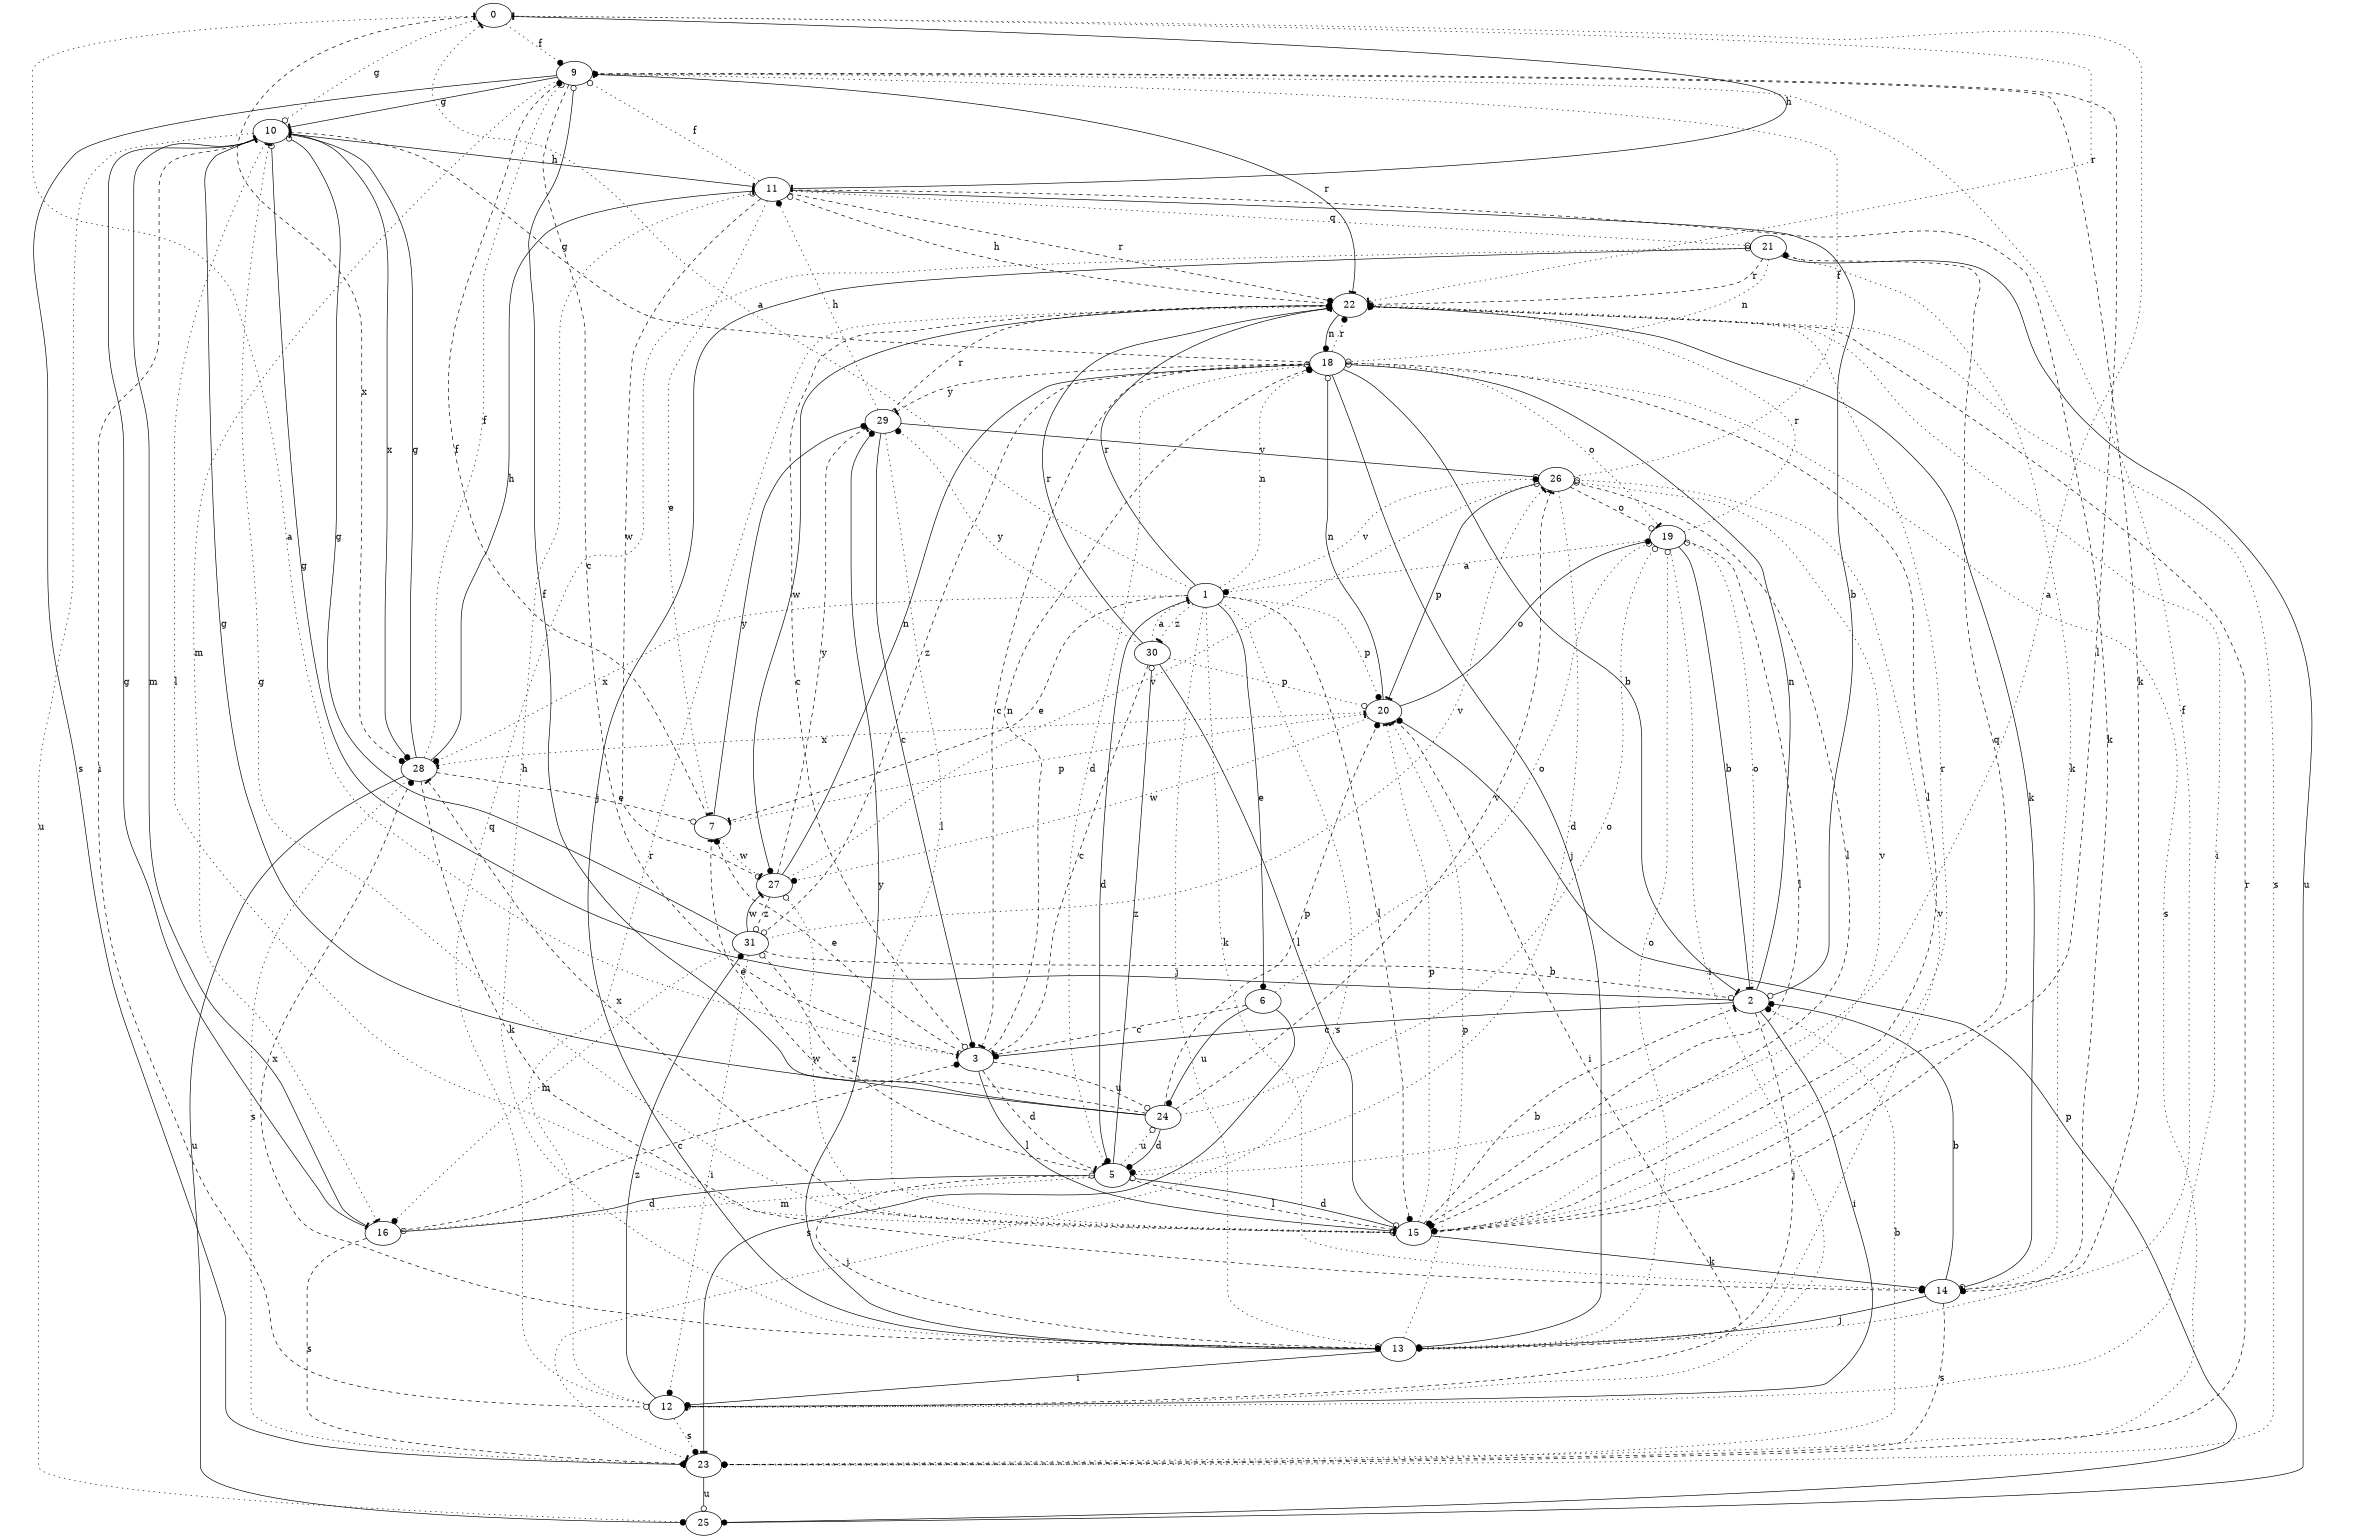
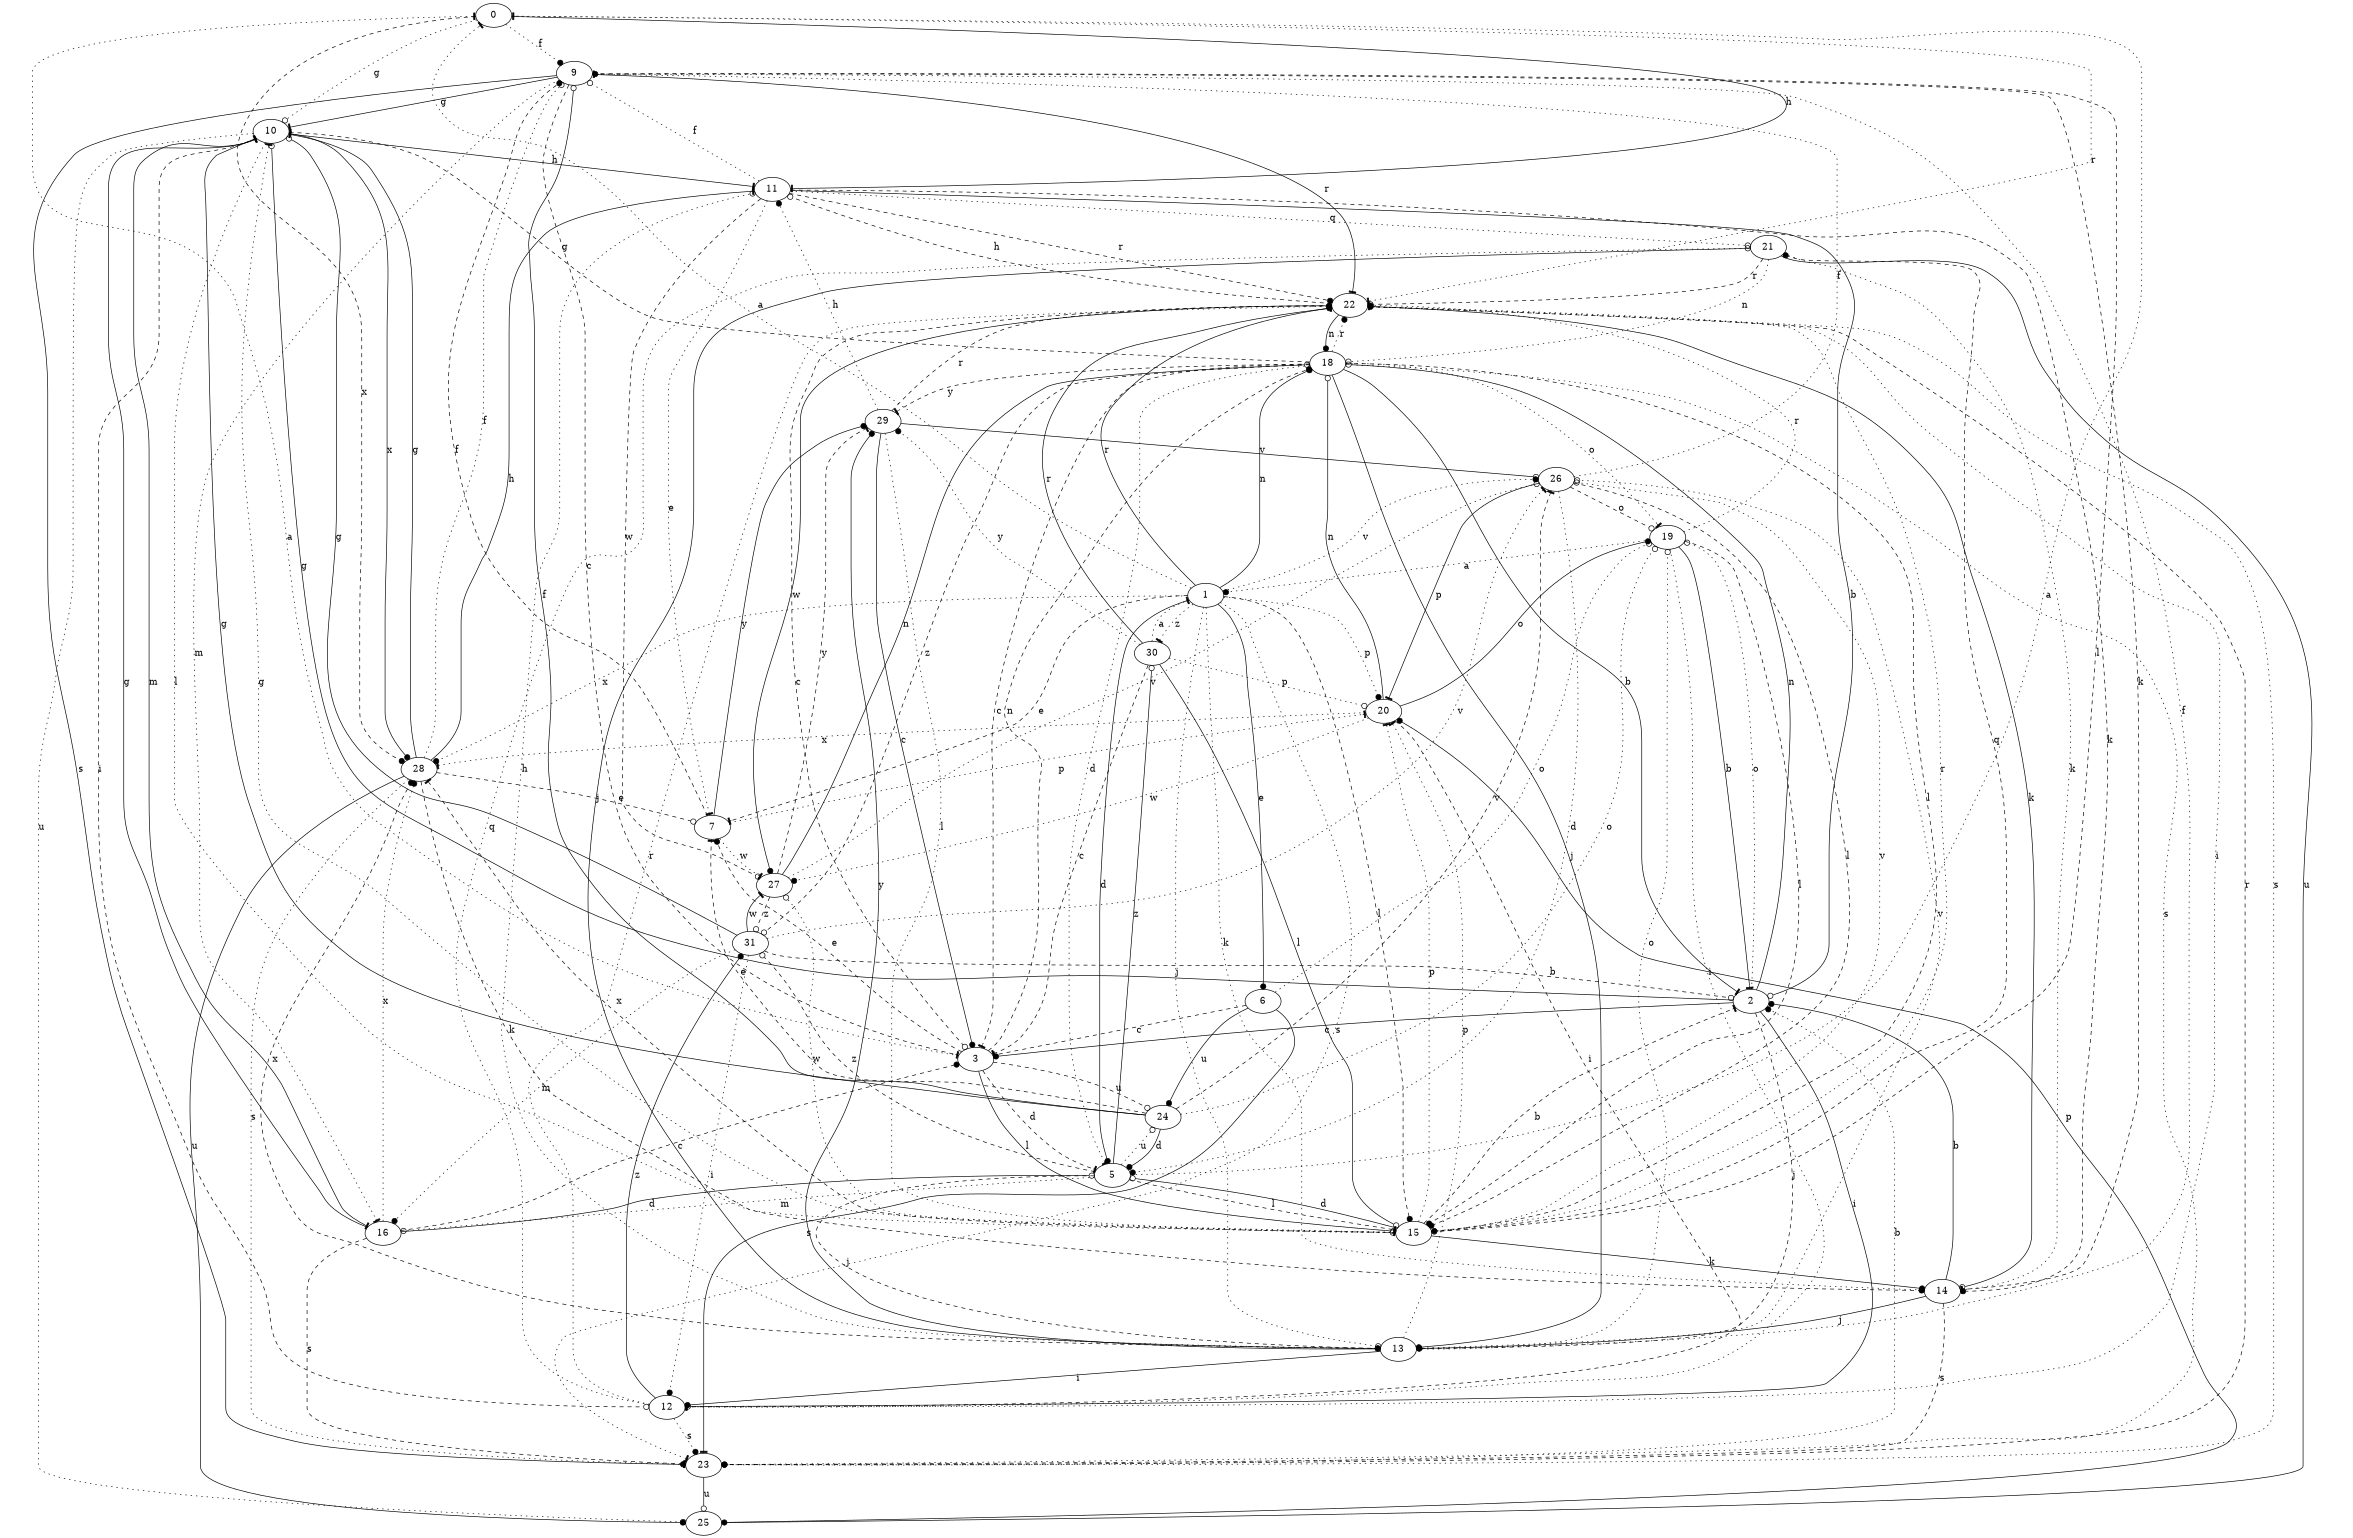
edge "1" -> "18": style dotted -> solid
edge "24" -> "20": removed, label "p"
edge "16" -> "28": added, label "x"
